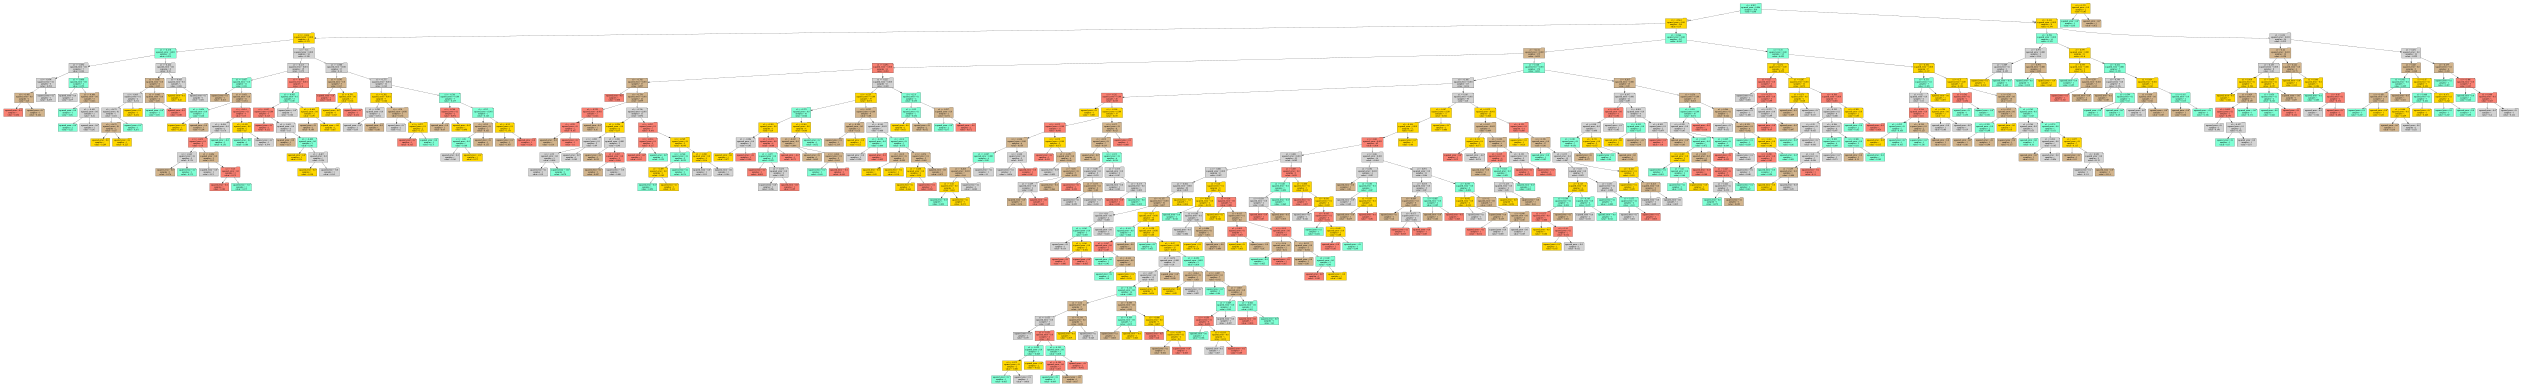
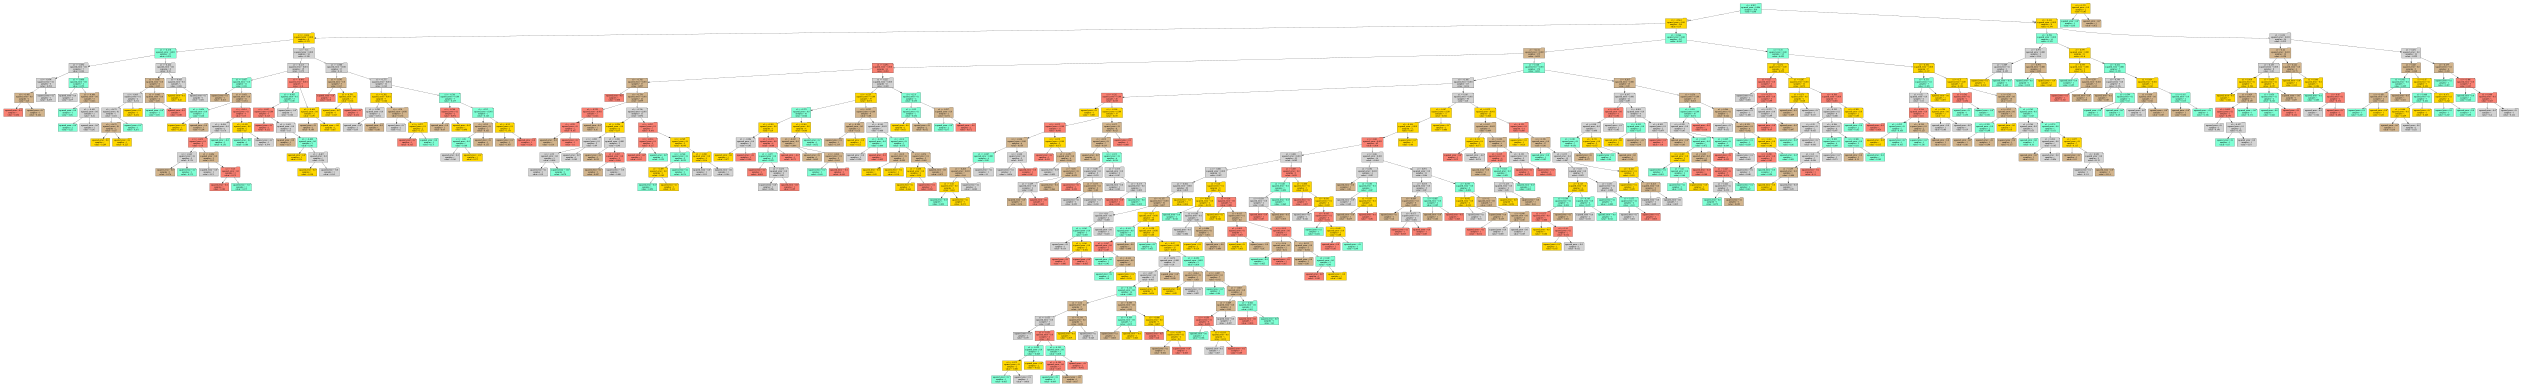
edge "x1 <= -0.403 squared_error = 0.0 samples = 3 value = 0.187" -> "x1 <= -0.404 squared_error = 0.0 samples = 2 value = 0.197": now "x1 <= -0.406 squared_error = 0.001 samples = 8 value = 0.16" -> "x1 <= -0.404 squared_error = 0.0 samples = 2 value = 0.197"
node "x1 <= -0.009 squared_error = 0.0 samples = 4 value = 0.005": fillcolor aquamarine -> tan
